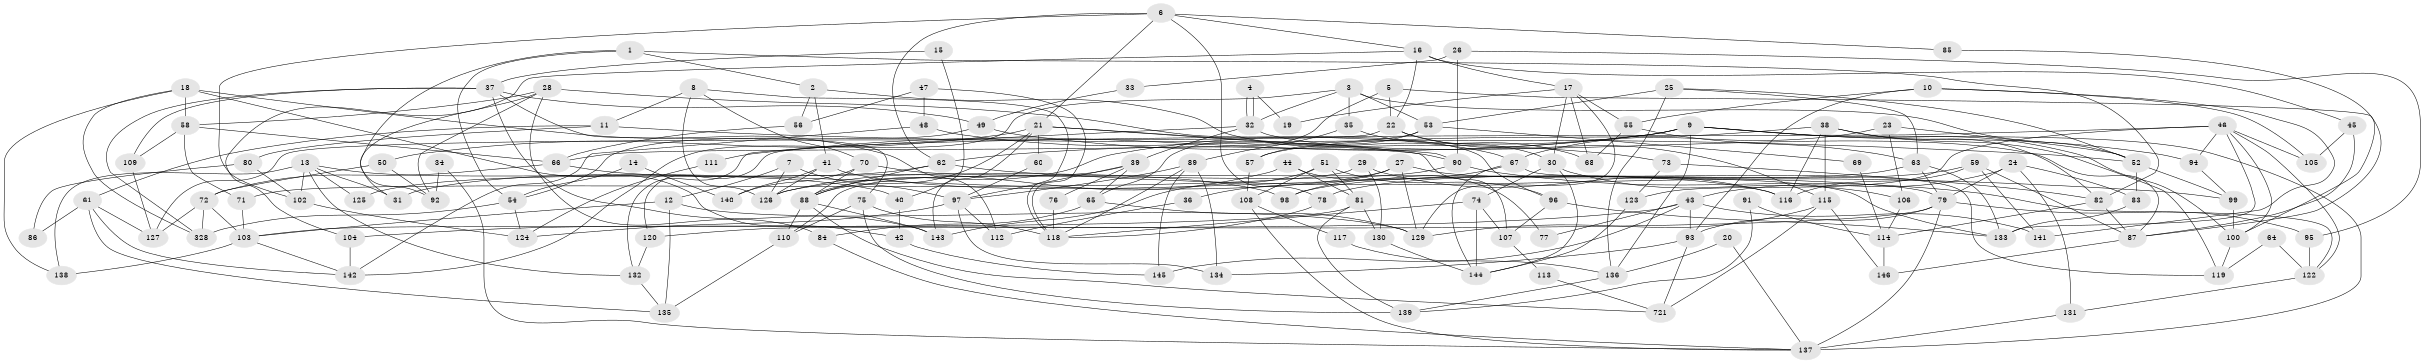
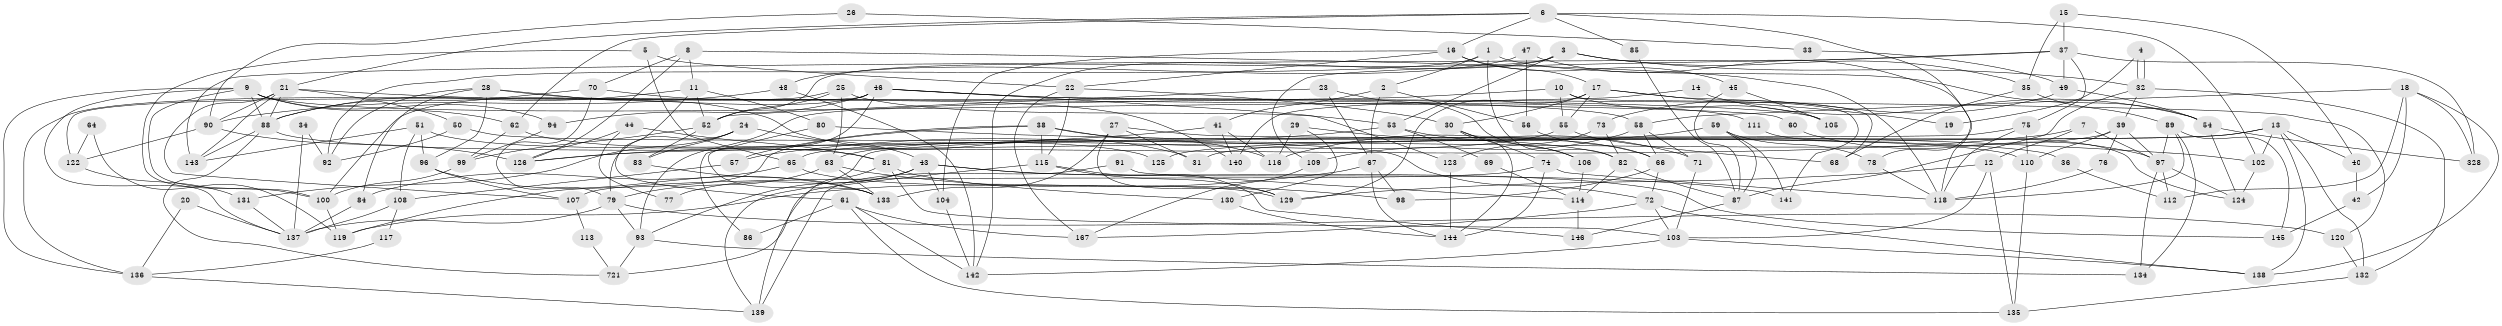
edge "15" -- "35": added
edge "62" -- "88": now "11" -- "88"
edge "72" -- "328": now "72" -- "138"
node "127": label "127" -> "167"
node "95": removed
